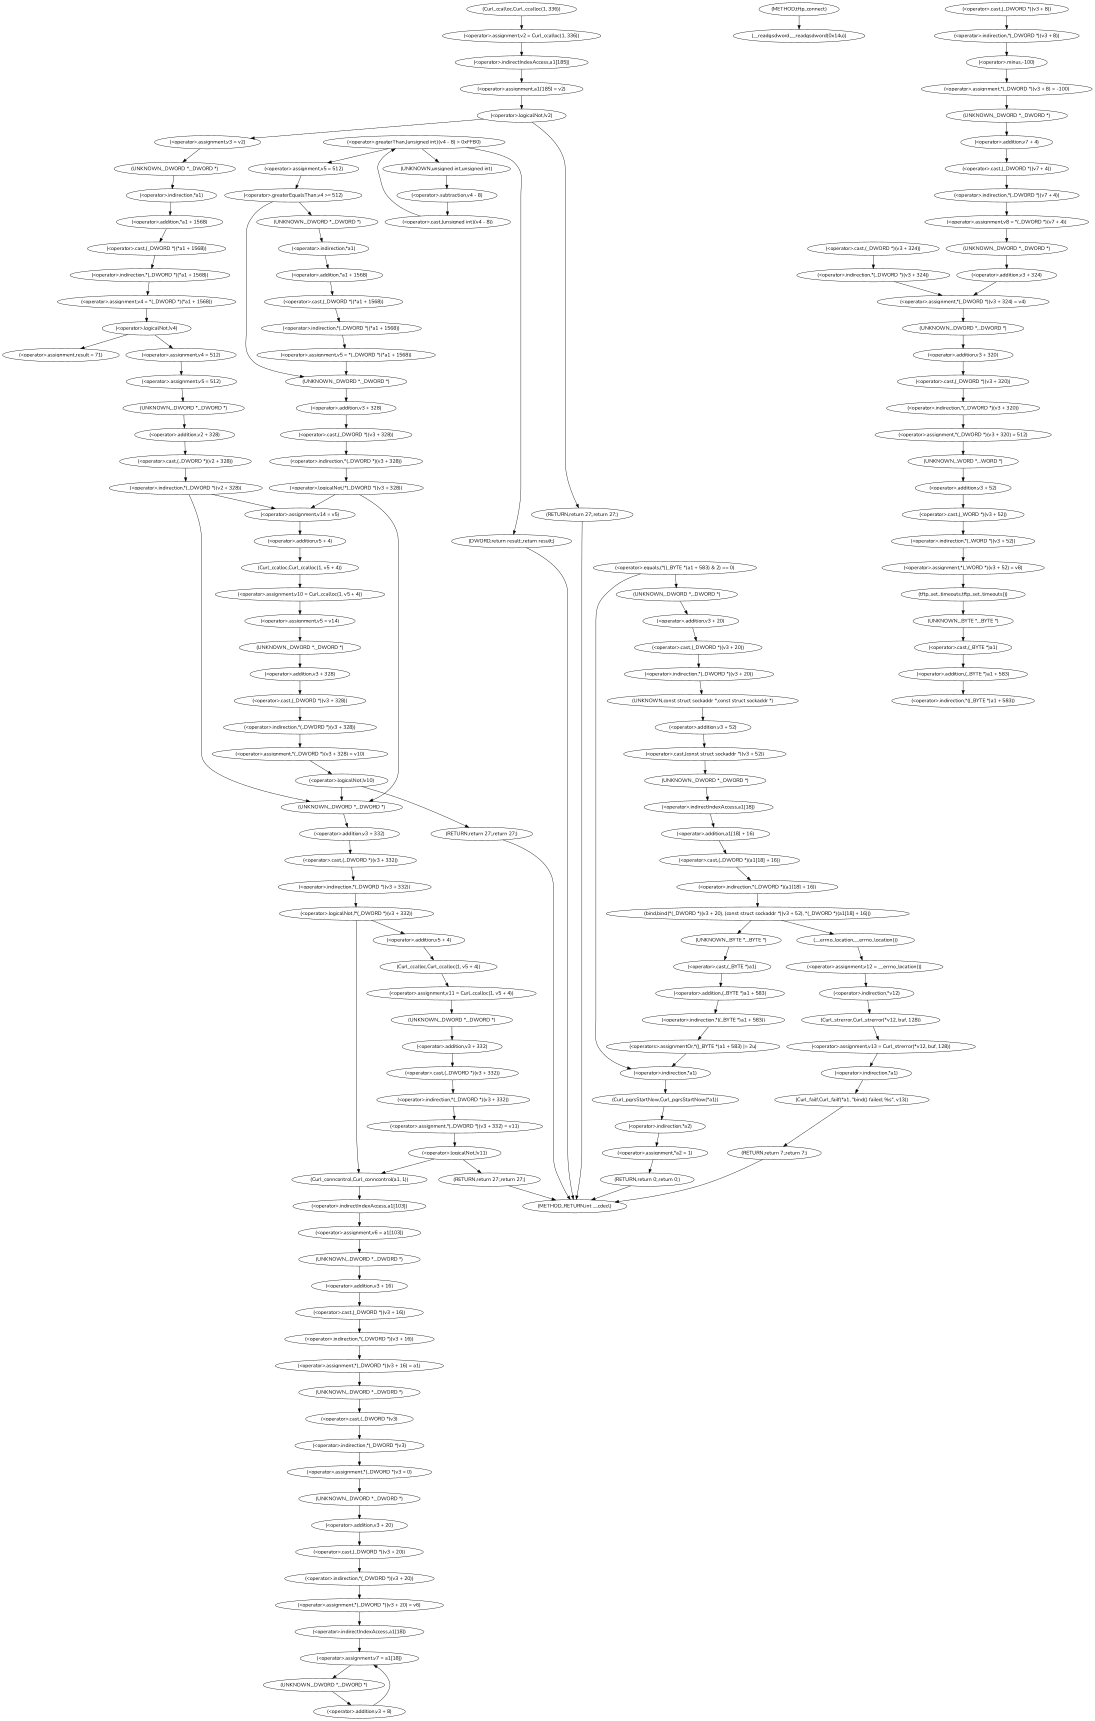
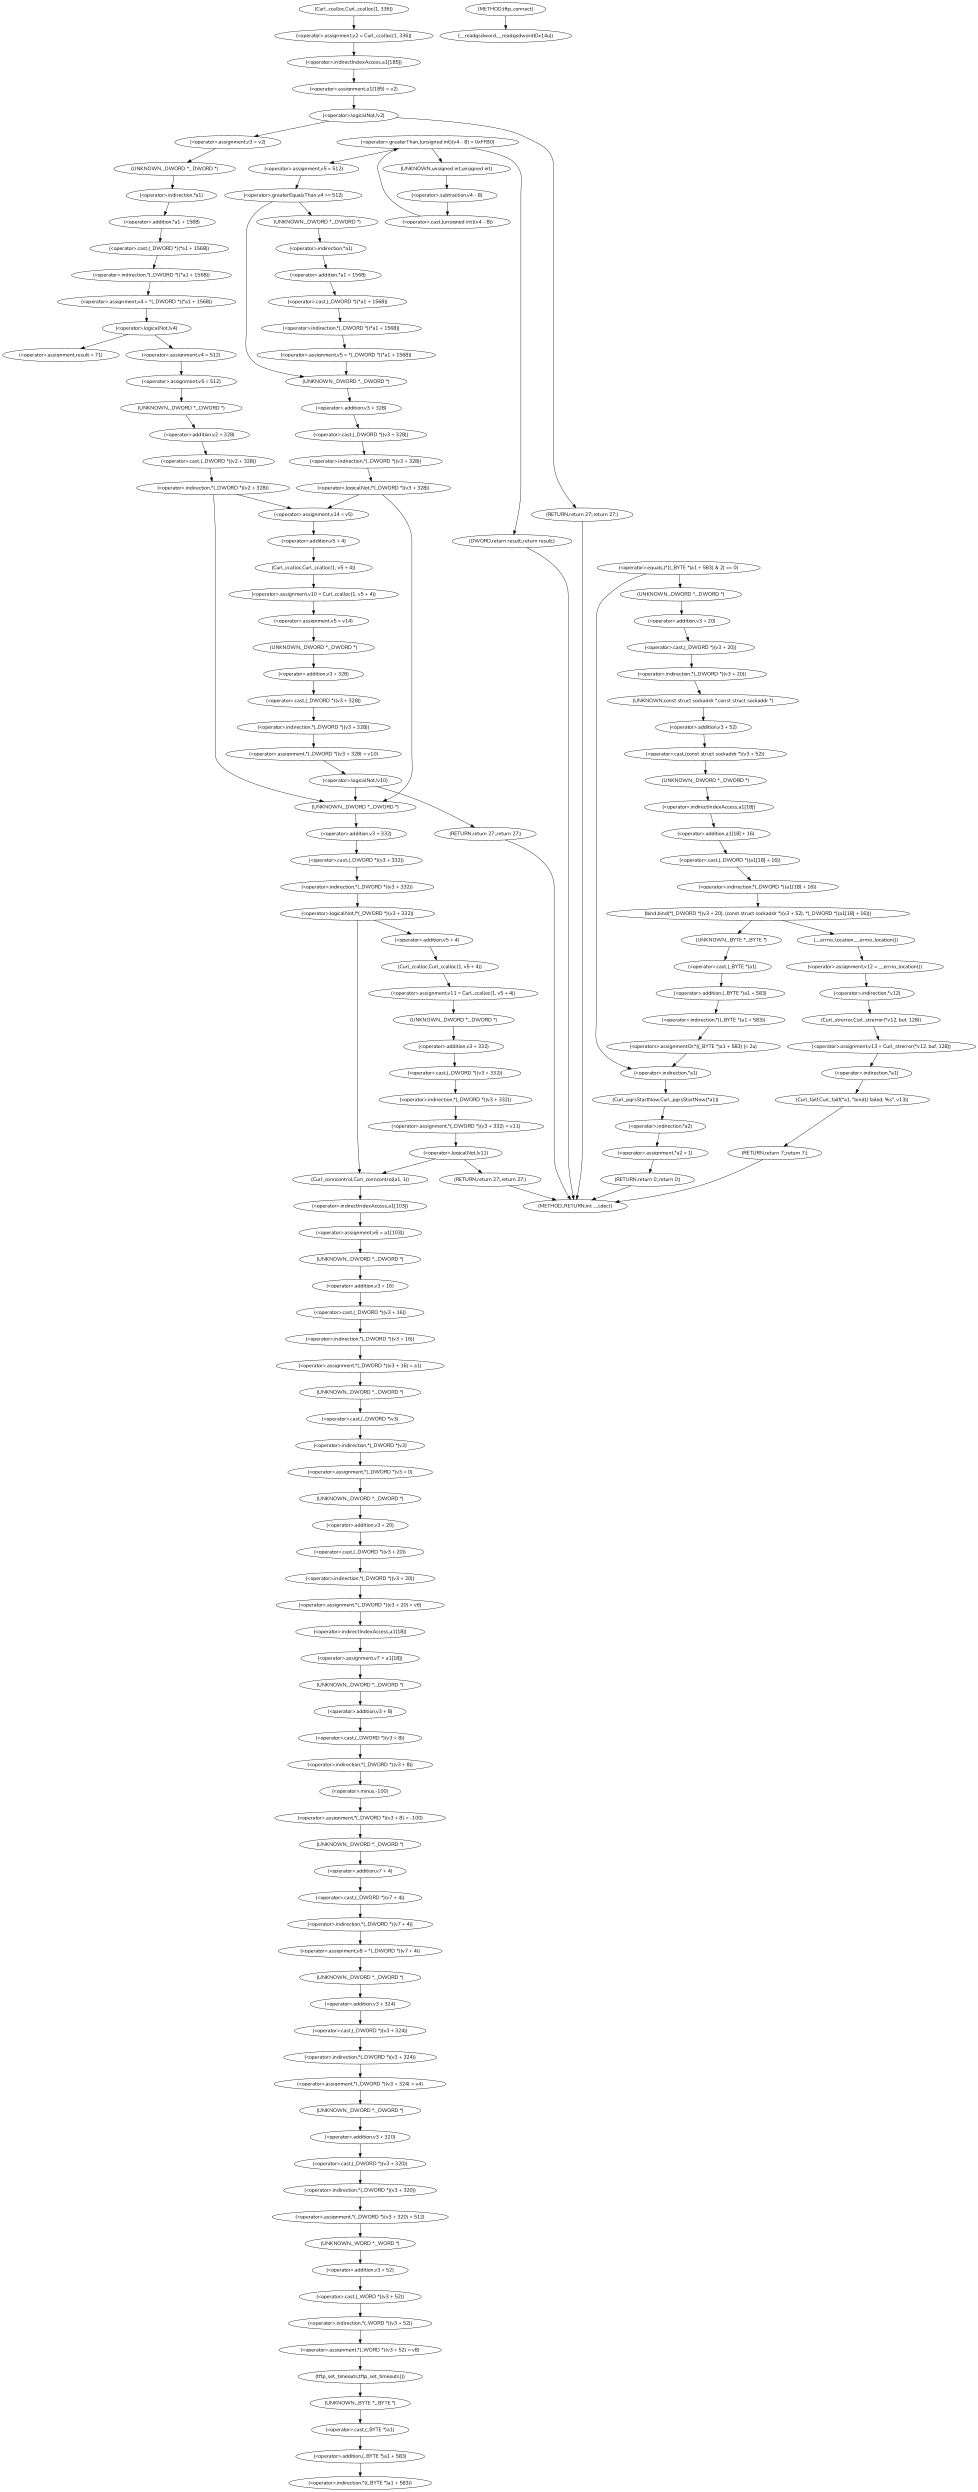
edge "(<operator>.addition,v3 + 324)" -> "(<operator>.assignment,*(_DWORD *)(v3 + 324) = v4)": now "(<operator>.addition,v3 + 324)" -> "(<operator>.cast,(_DWORD *)(v3 + 324))"
edge "(<operator>.addition,v3 + 8)" -> "(<operator>.assignment,v7 = a1[18])": now "(<operator>.addition,v3 + 8)" -> "(<operator>.cast,(_DWORD *)(v3 + 8))"
